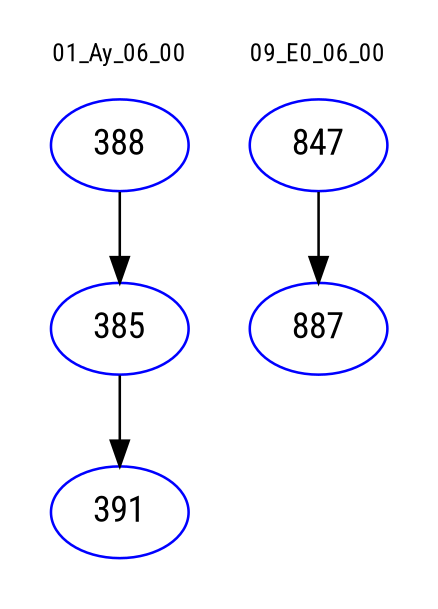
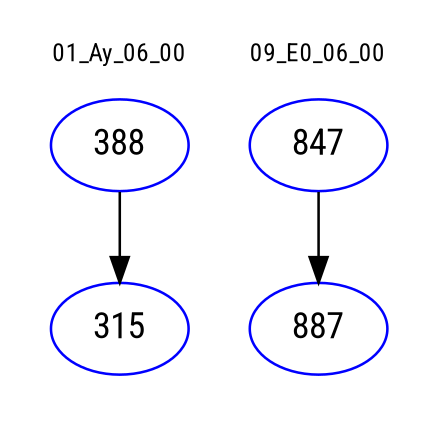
node "385": label "385" -> "315"
node "391": removed
